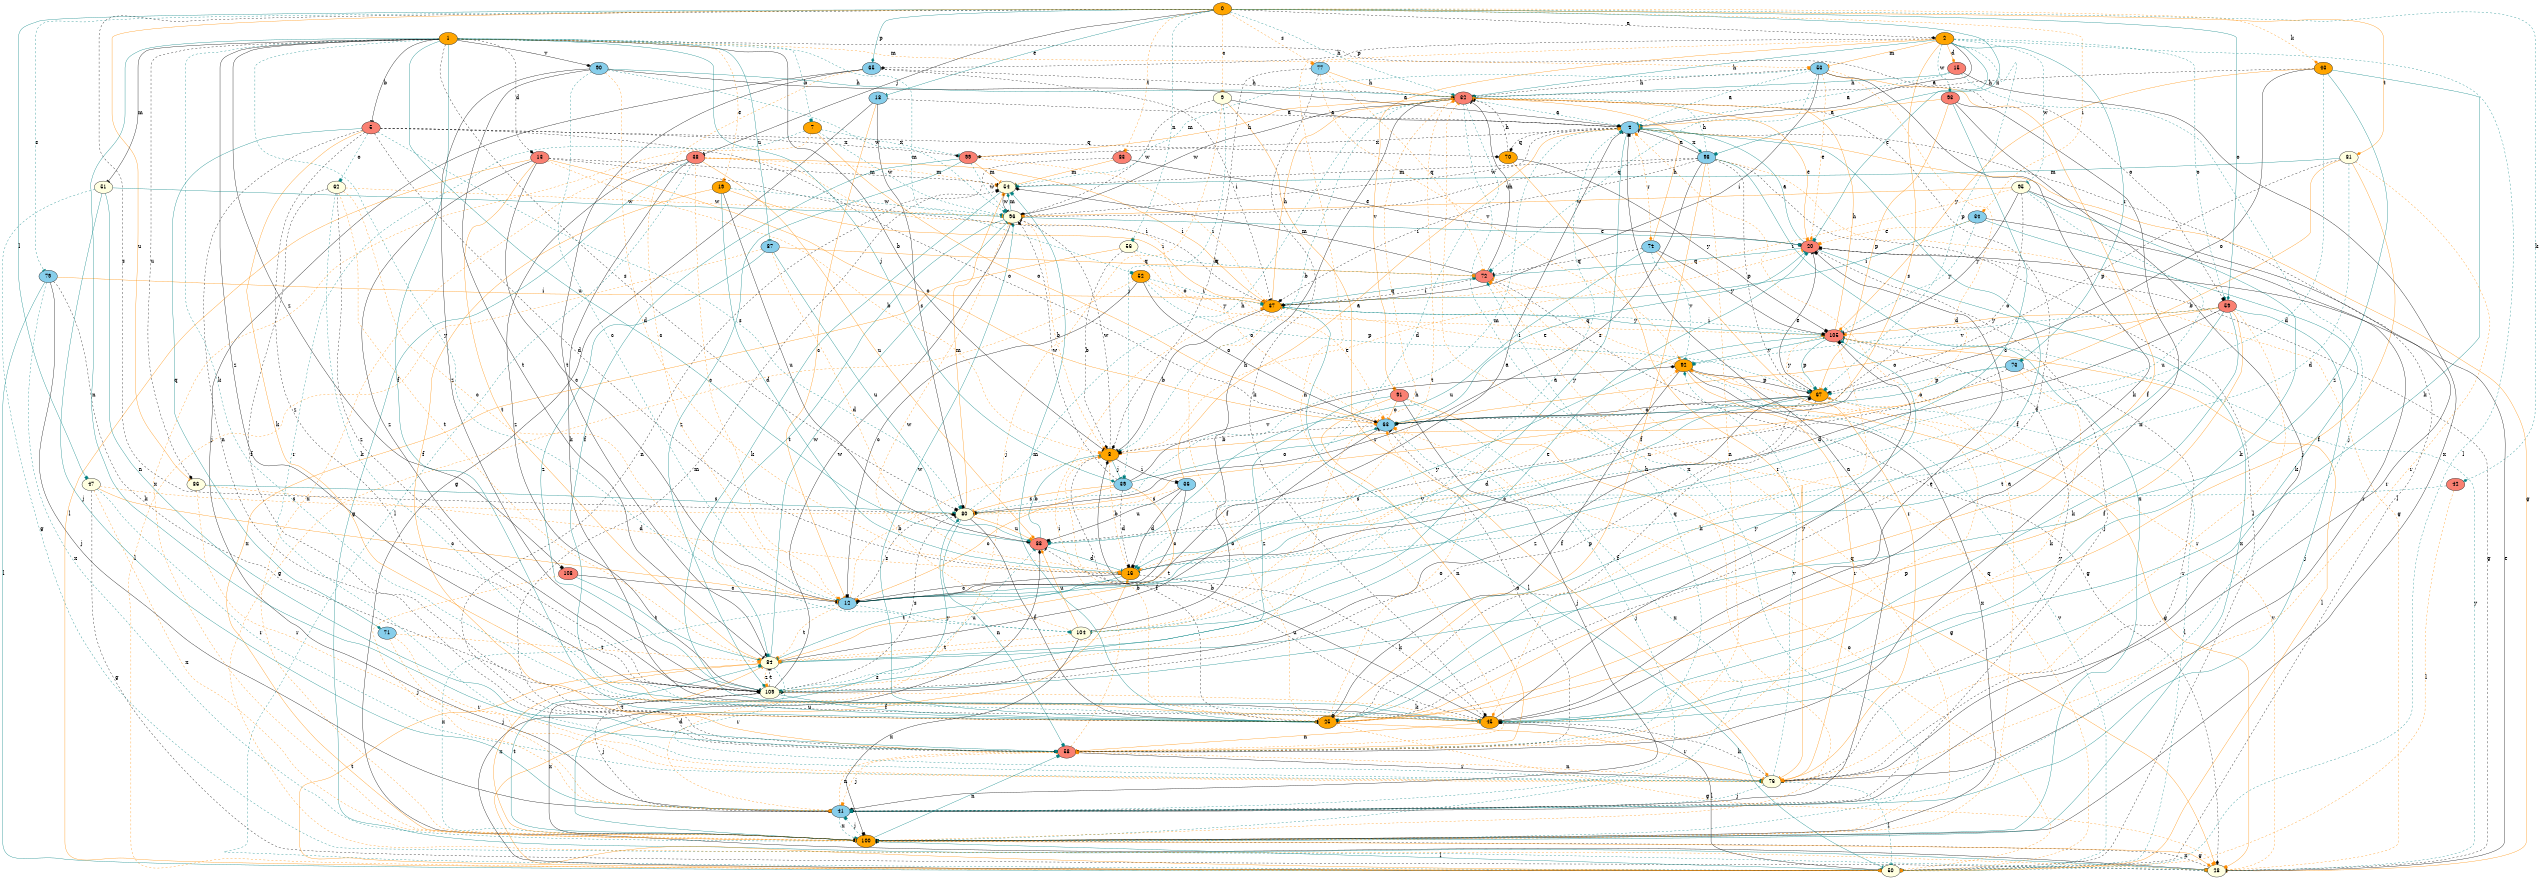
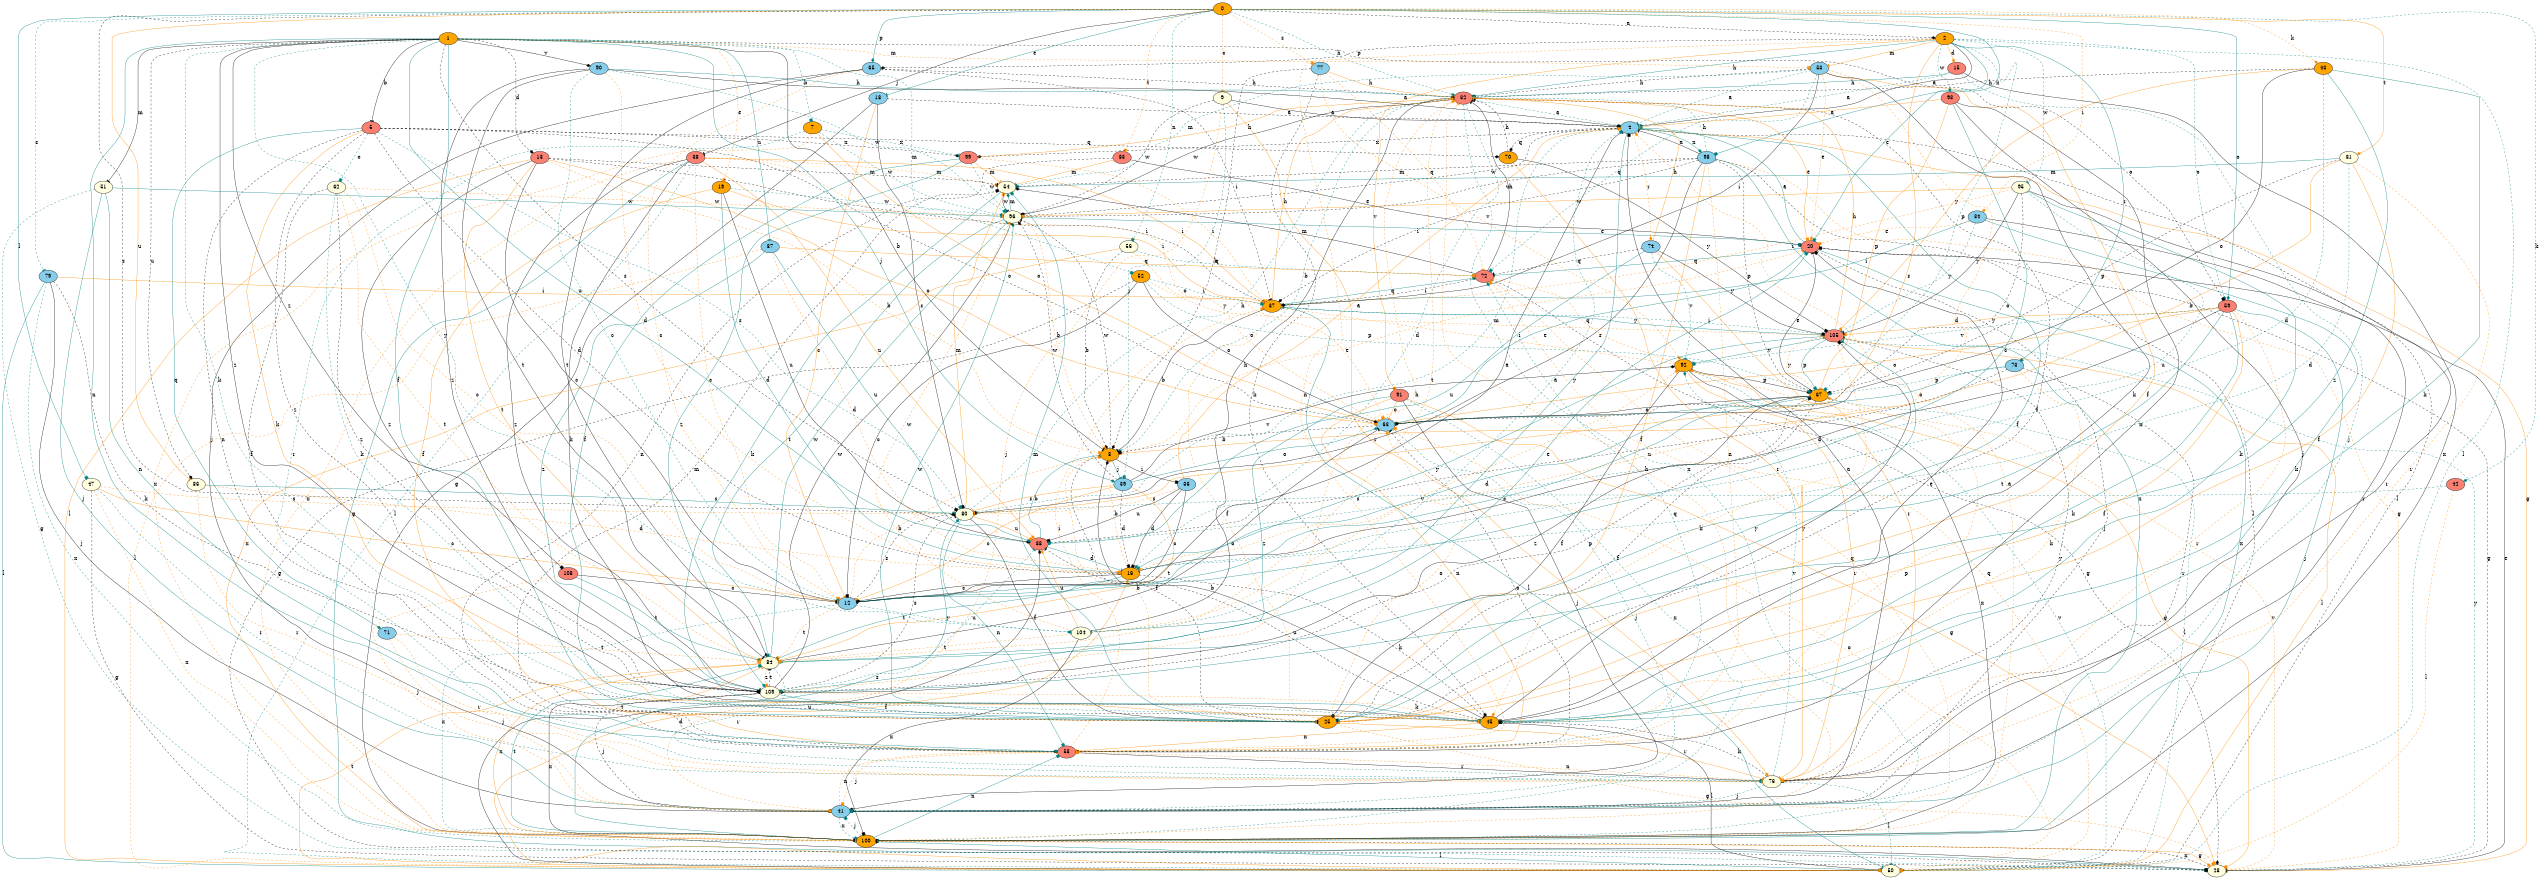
edge "52" -> "28": color darkorange -> black
